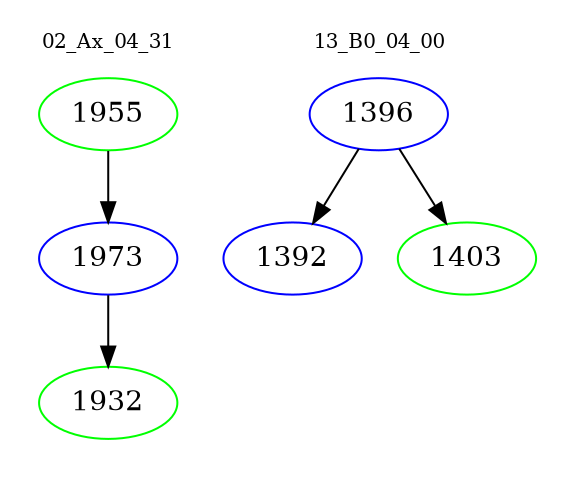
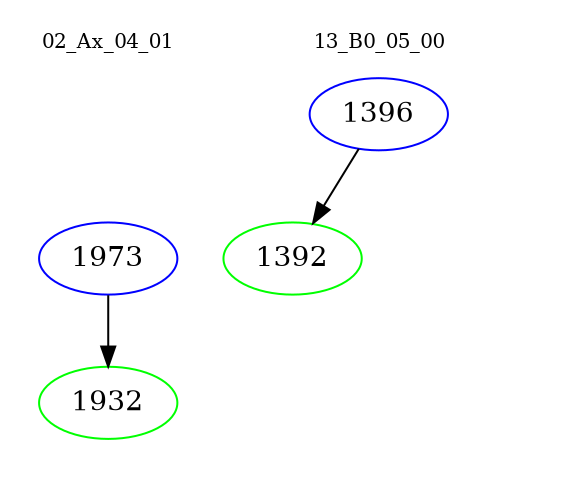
cluster "02_Ax_04_31": label "02_Ax_04_31" -> "02_Ax_04_01"
cluster "13_B0_04_00": label "13_B0_04_00" -> "13_B0_05_00"
node "1955": removed
node "1392": color blue -> green
node "1403": removed
